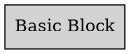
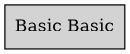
node "Basic Block": label "Basic Block" -> "Basic Basic"
